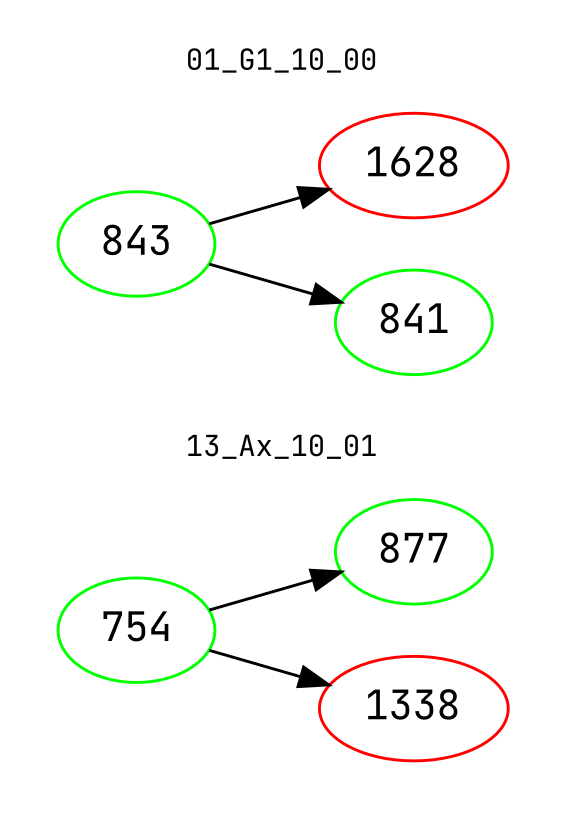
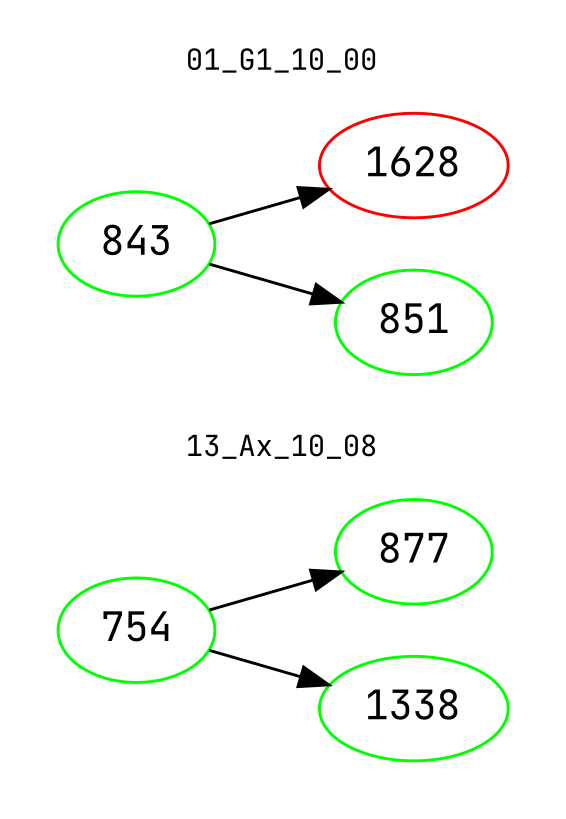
node "841": label "841" -> "851"
cluster "13_Ax_10_01": label "13_Ax_10_01" -> "13_Ax_10_08"
node "1338": color red -> green
